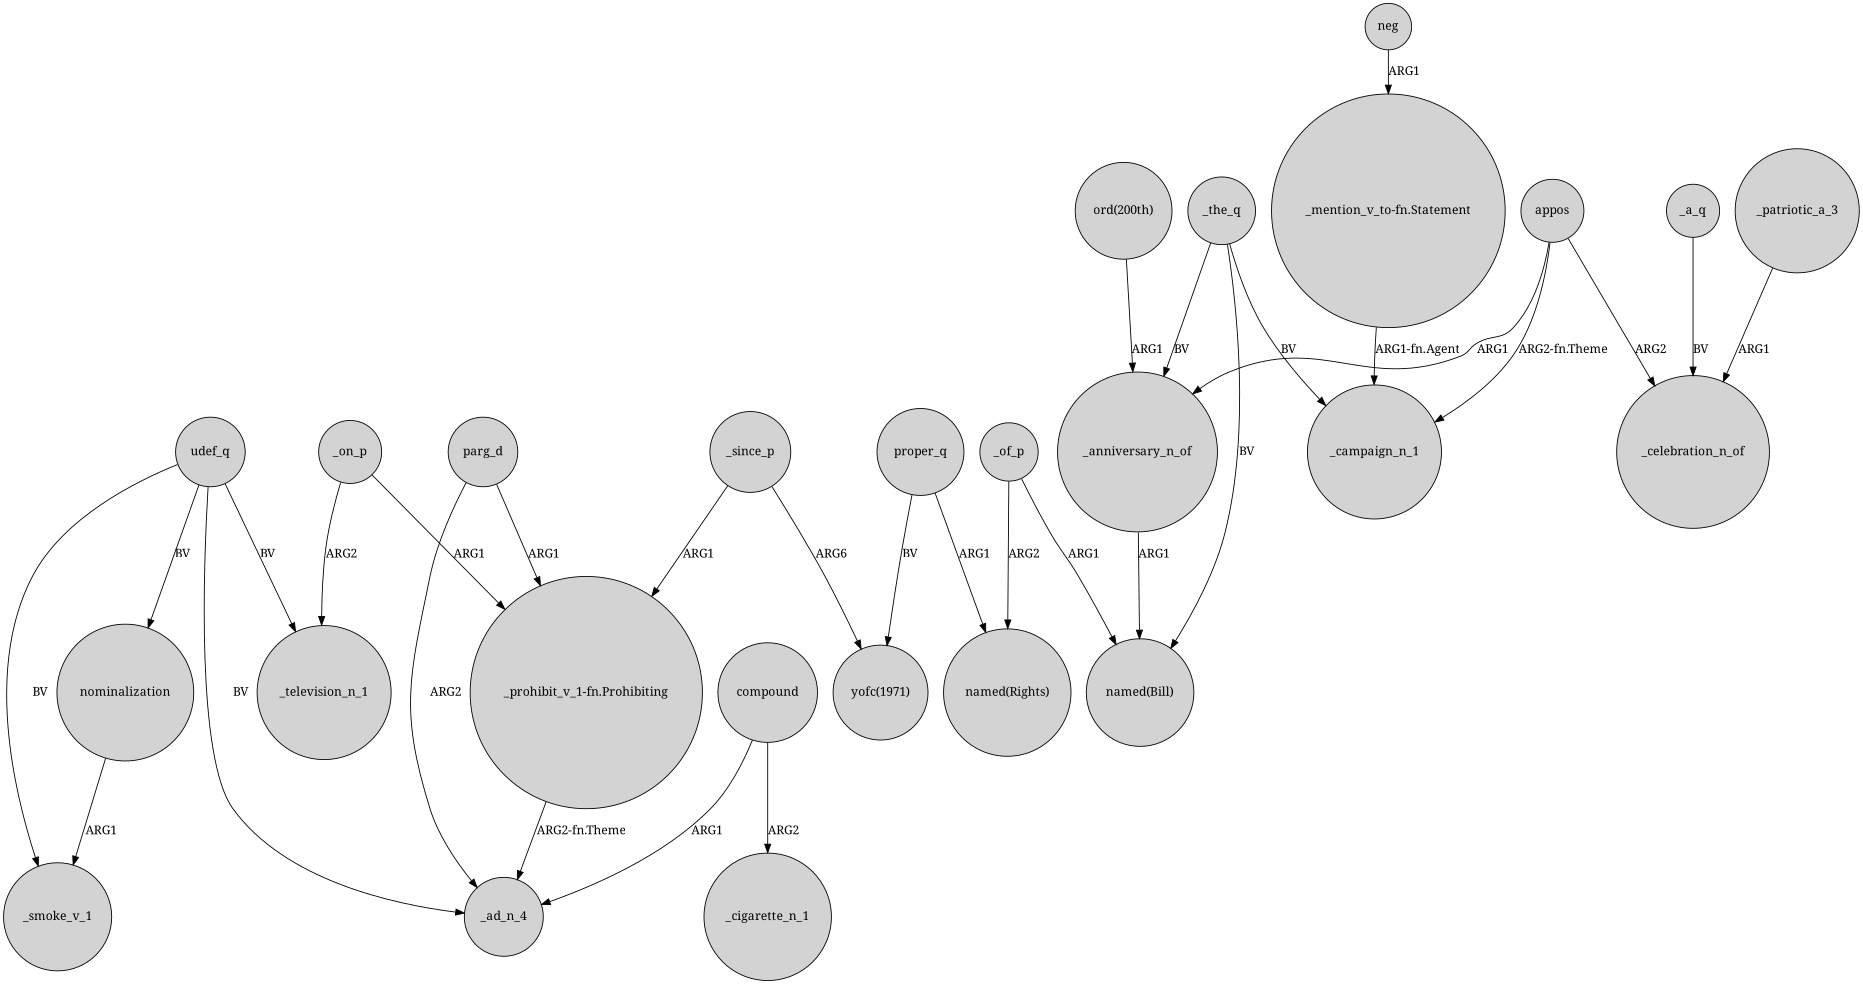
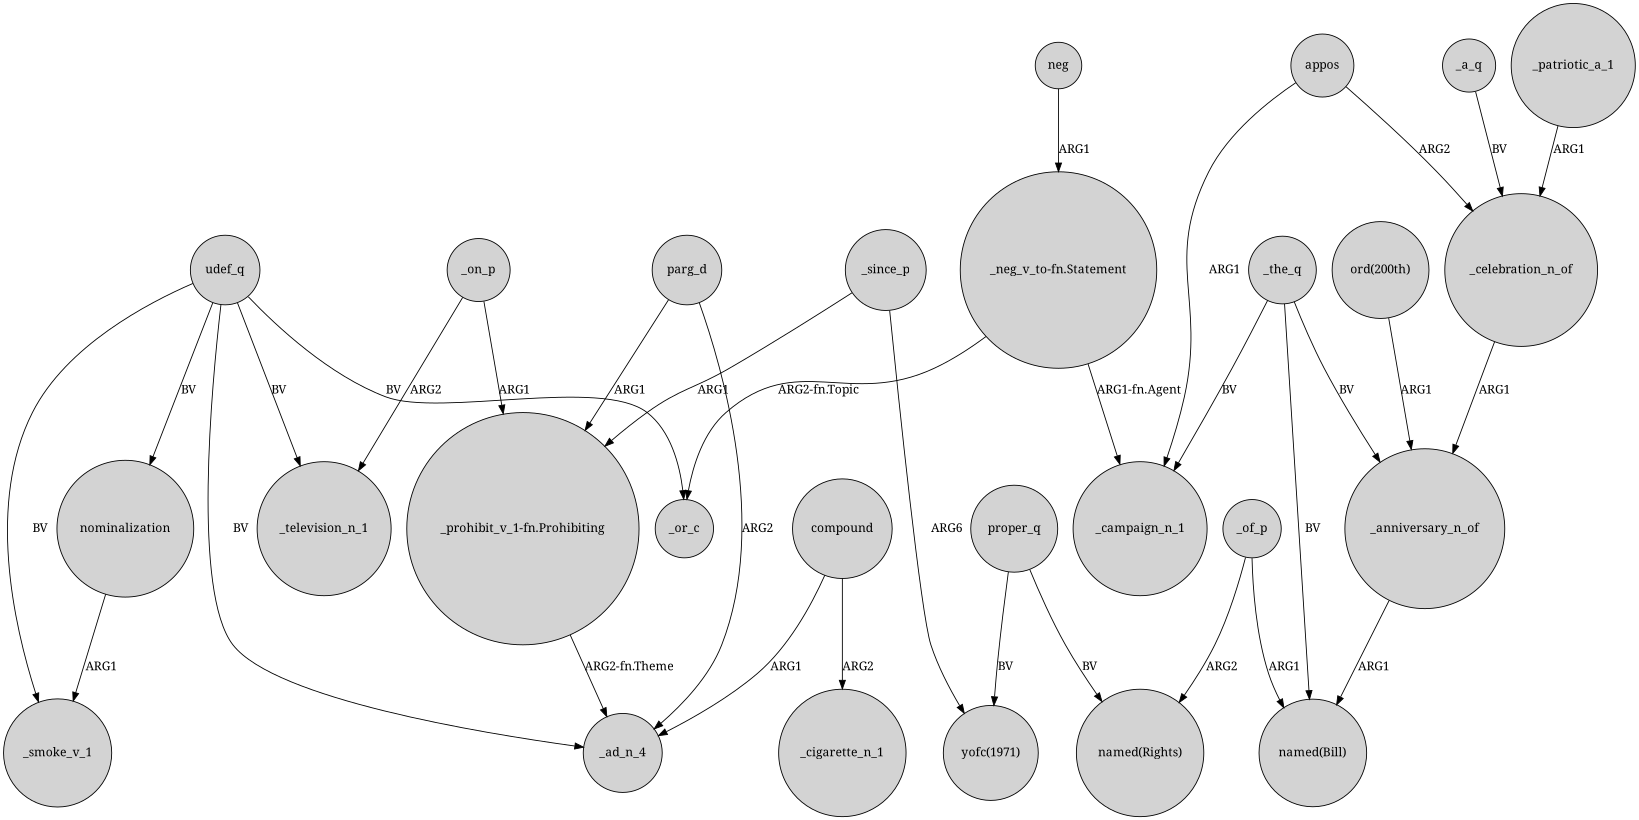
node "_mention_v_to-fn.Statement": label "_mention_v_to-fn.Statement" -> "_neg_v_to-fn.Statement"
node "_patriotic_a_3": label "_patriotic_a_3" -> "_patriotic_a_1"
edge "appos" -> "_campaign_n_1": label "ARG2-fn.Theme" -> "ARG1"
edge "appos" -> "_anniversary_n_of": now "_celebration_n_of" -> "_anniversary_n_of"
node "_or_c": added
edge "proper_q" -> "named(Rights)": label "ARG1" -> "BV"
